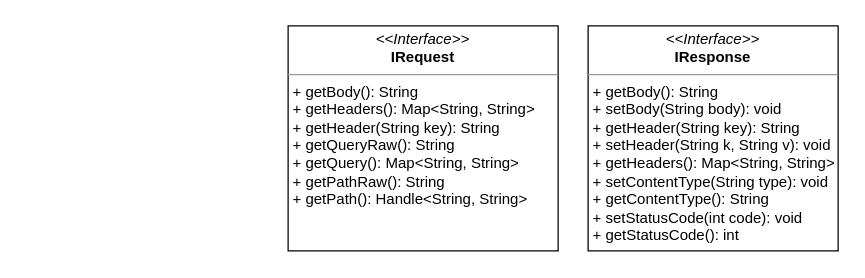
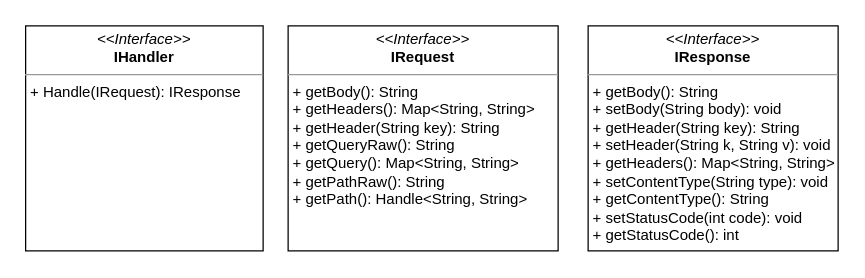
node "<<Interface>> IHandler + Handle(IRequest): IResponse": added
